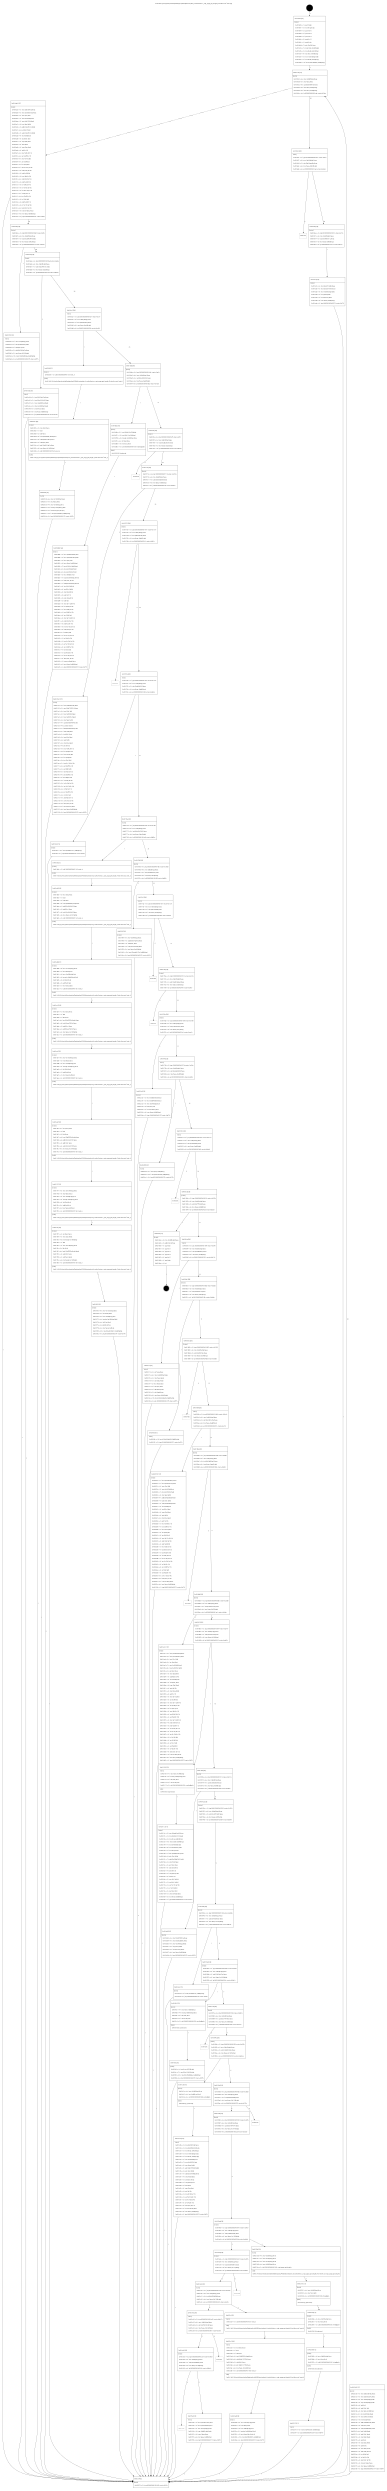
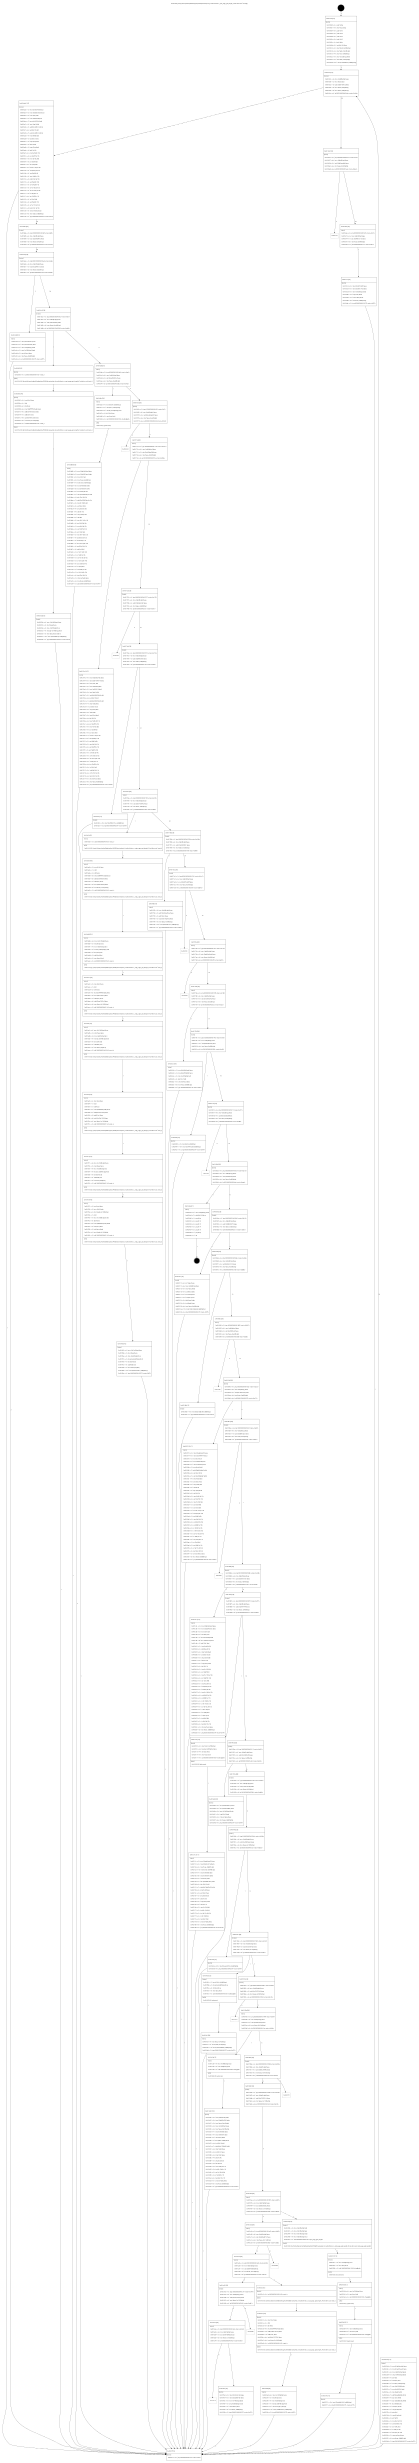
node "0x402050 [34]": removed
